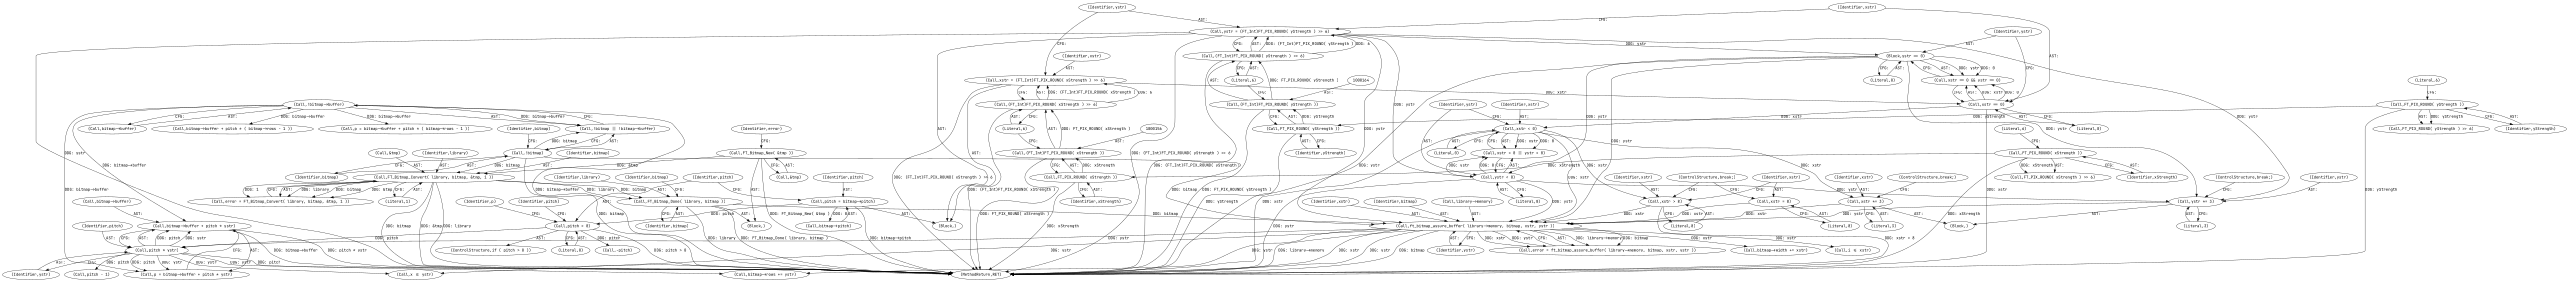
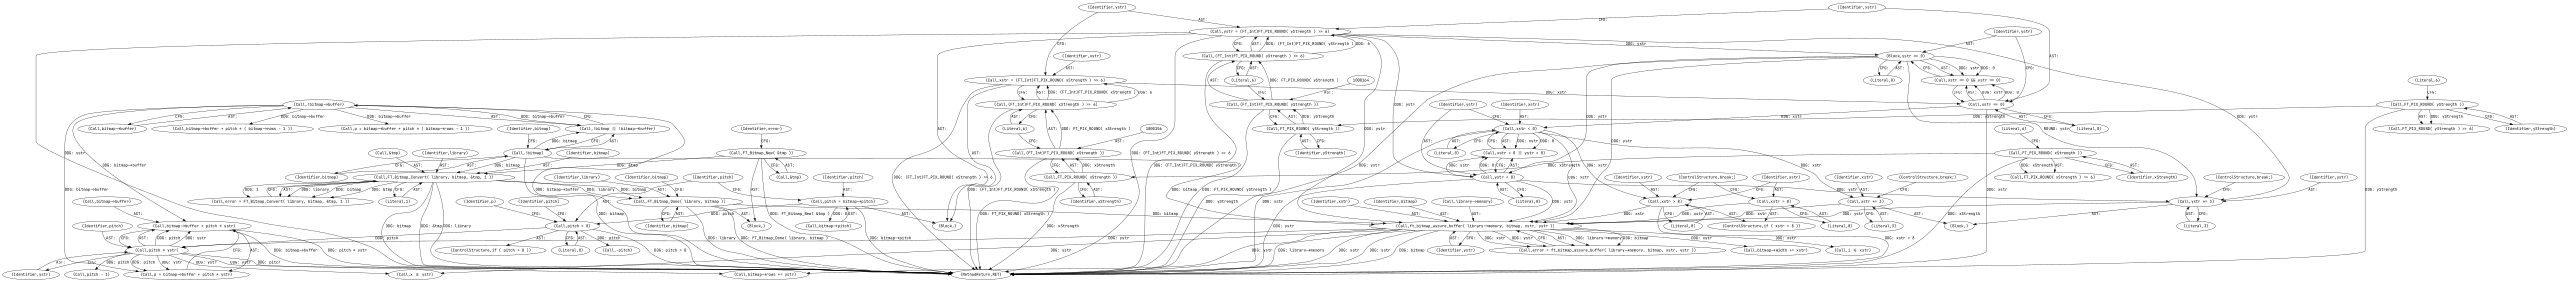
edge "(Block,ystr == 0)" -> "(Call,ystr *= 3)": label "DDG: ystr" -> "ROUND: ystr"
node "(ControlStructure,if ( xstr > 8 ))": added
